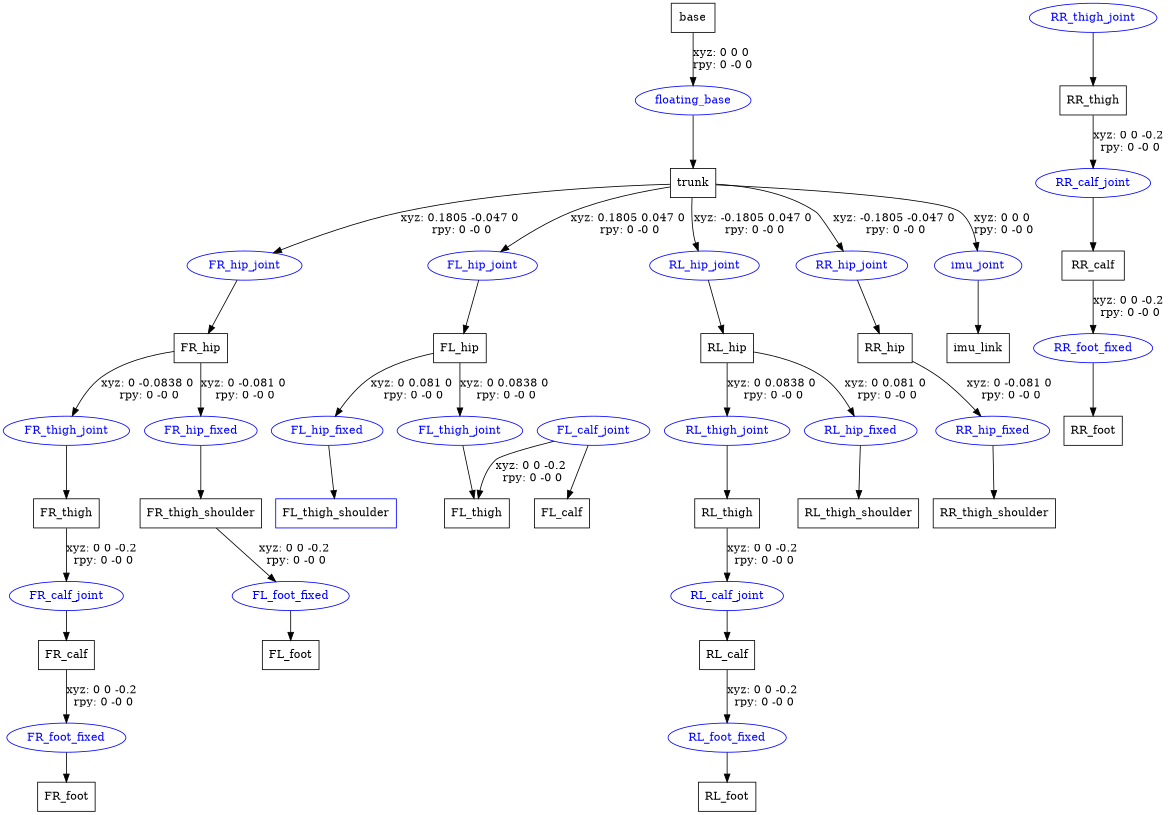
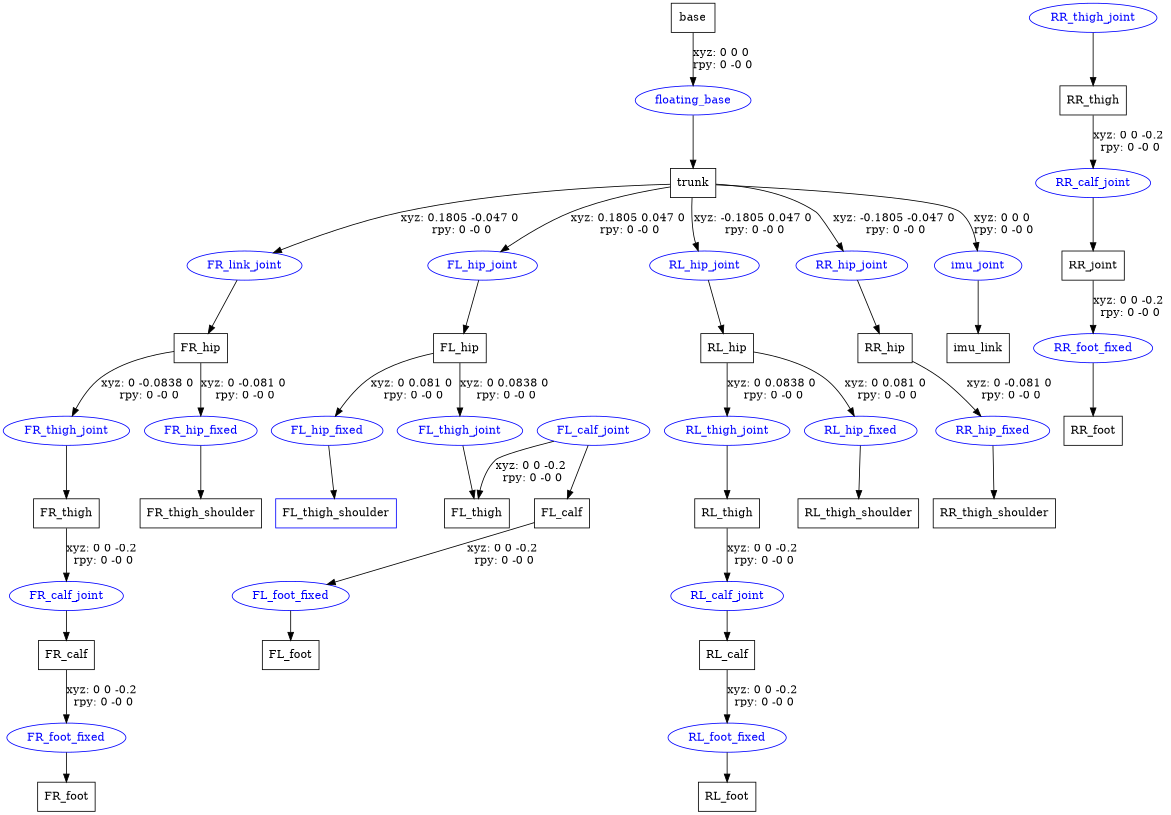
node "FR_hip_joint": label "FR_hip_joint" -> "FR_link_joint"
node "RR_calf": label "RR_calf" -> "RR_joint"
edge "FR_thigh_shoulder" -> "FL_foot_fixed": now "FL_calf" -> "FL_foot_fixed"
